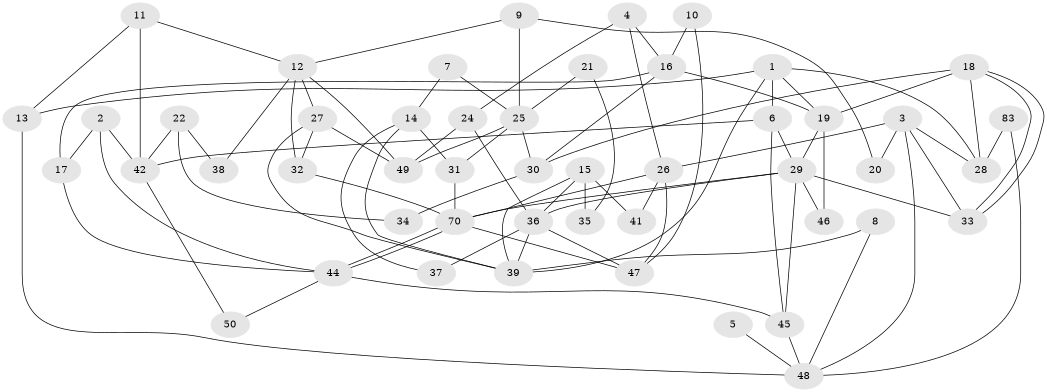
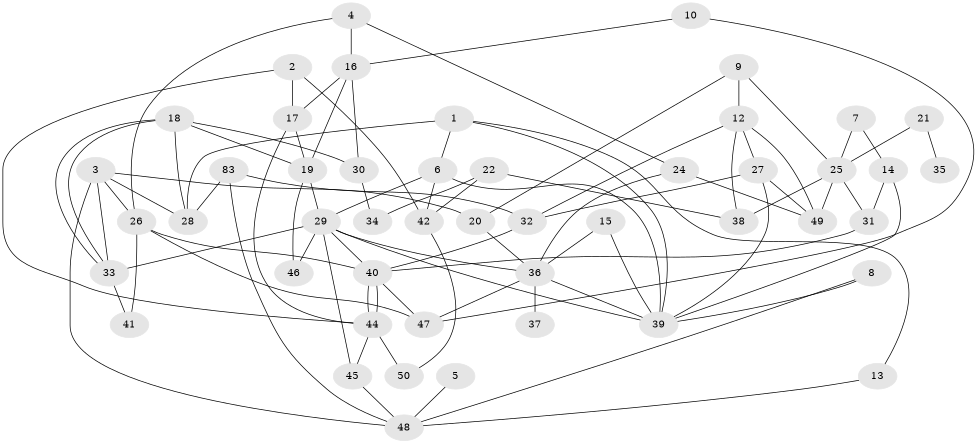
node "11": removed
edge "1" -- "19": now "17" -- "19"
edge "25" -- "30": now "25" -- "38"
edge "83" -- "32": added
edge "15" -- "35": removed
edge "15" -- "41": now "33" -- "41"
edge "14" -- "37": removed
node "70": label "70" -> "40"
edge "6" -- "45": now "6" -- "39"
edge "20" -- "36": added
edge "29" -- "39": added
